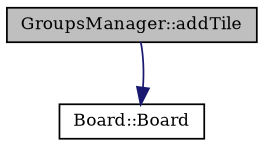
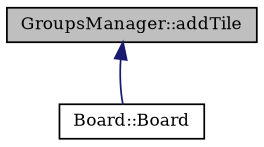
edge "GroupsManager::addTile" -> "Board::Board": reversed
